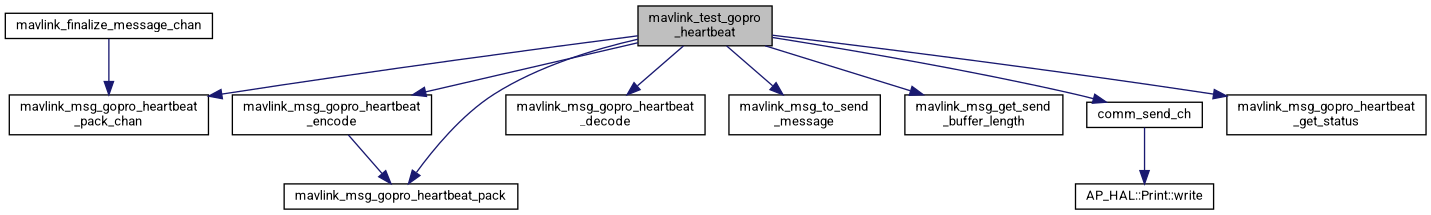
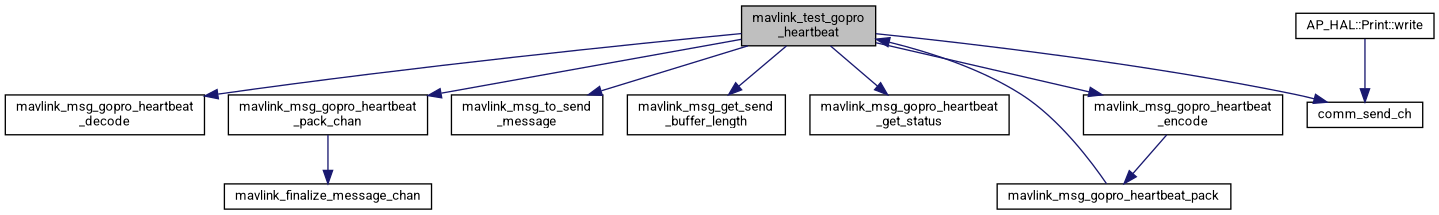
edge "mavlink_finalize_message_chan" -> "mavlink_msg_gopro_heartbeat _pack_chan": reversed
edge "mavlink_test_gopro _heartbeat" -> "mavlink_msg_gopro_heartbeat_pack": reversed
edge "comm_send_ch" -> "AP_HAL::Print::write": reversed
